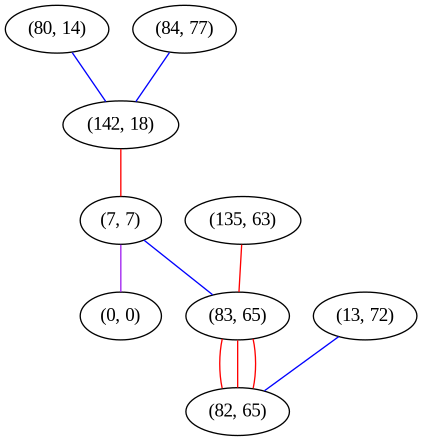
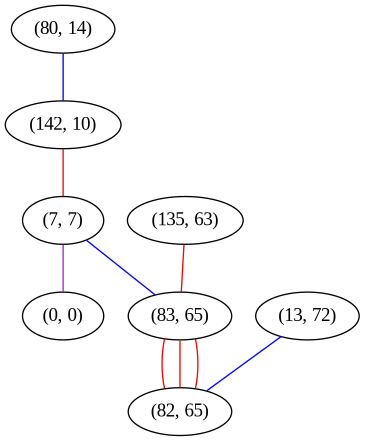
node "(84, 77)": removed
node "(142, 18)": label "(142, 18)" -> "(142, 10)"
